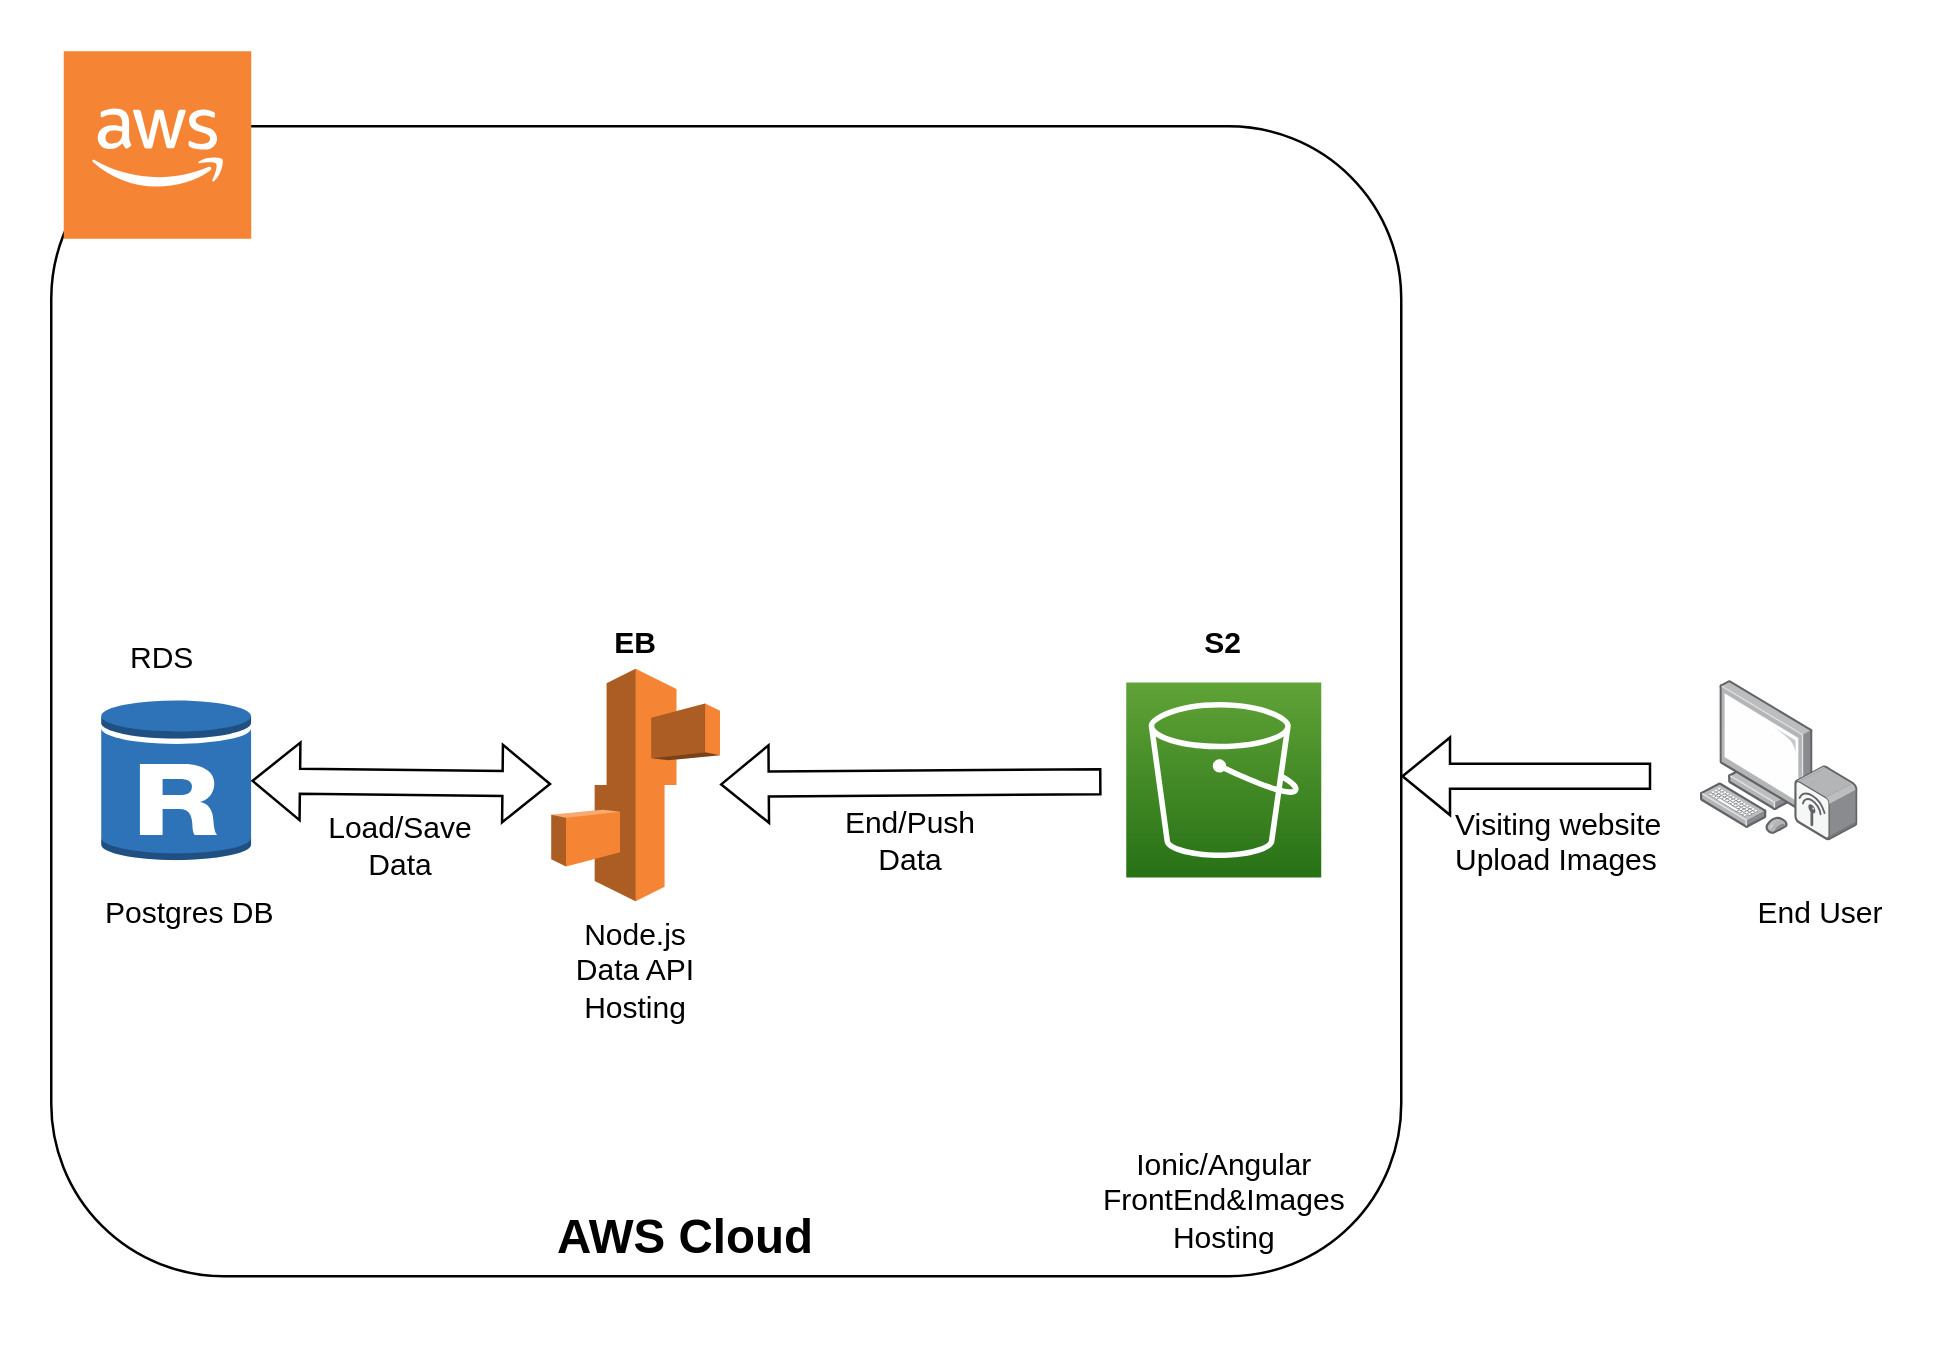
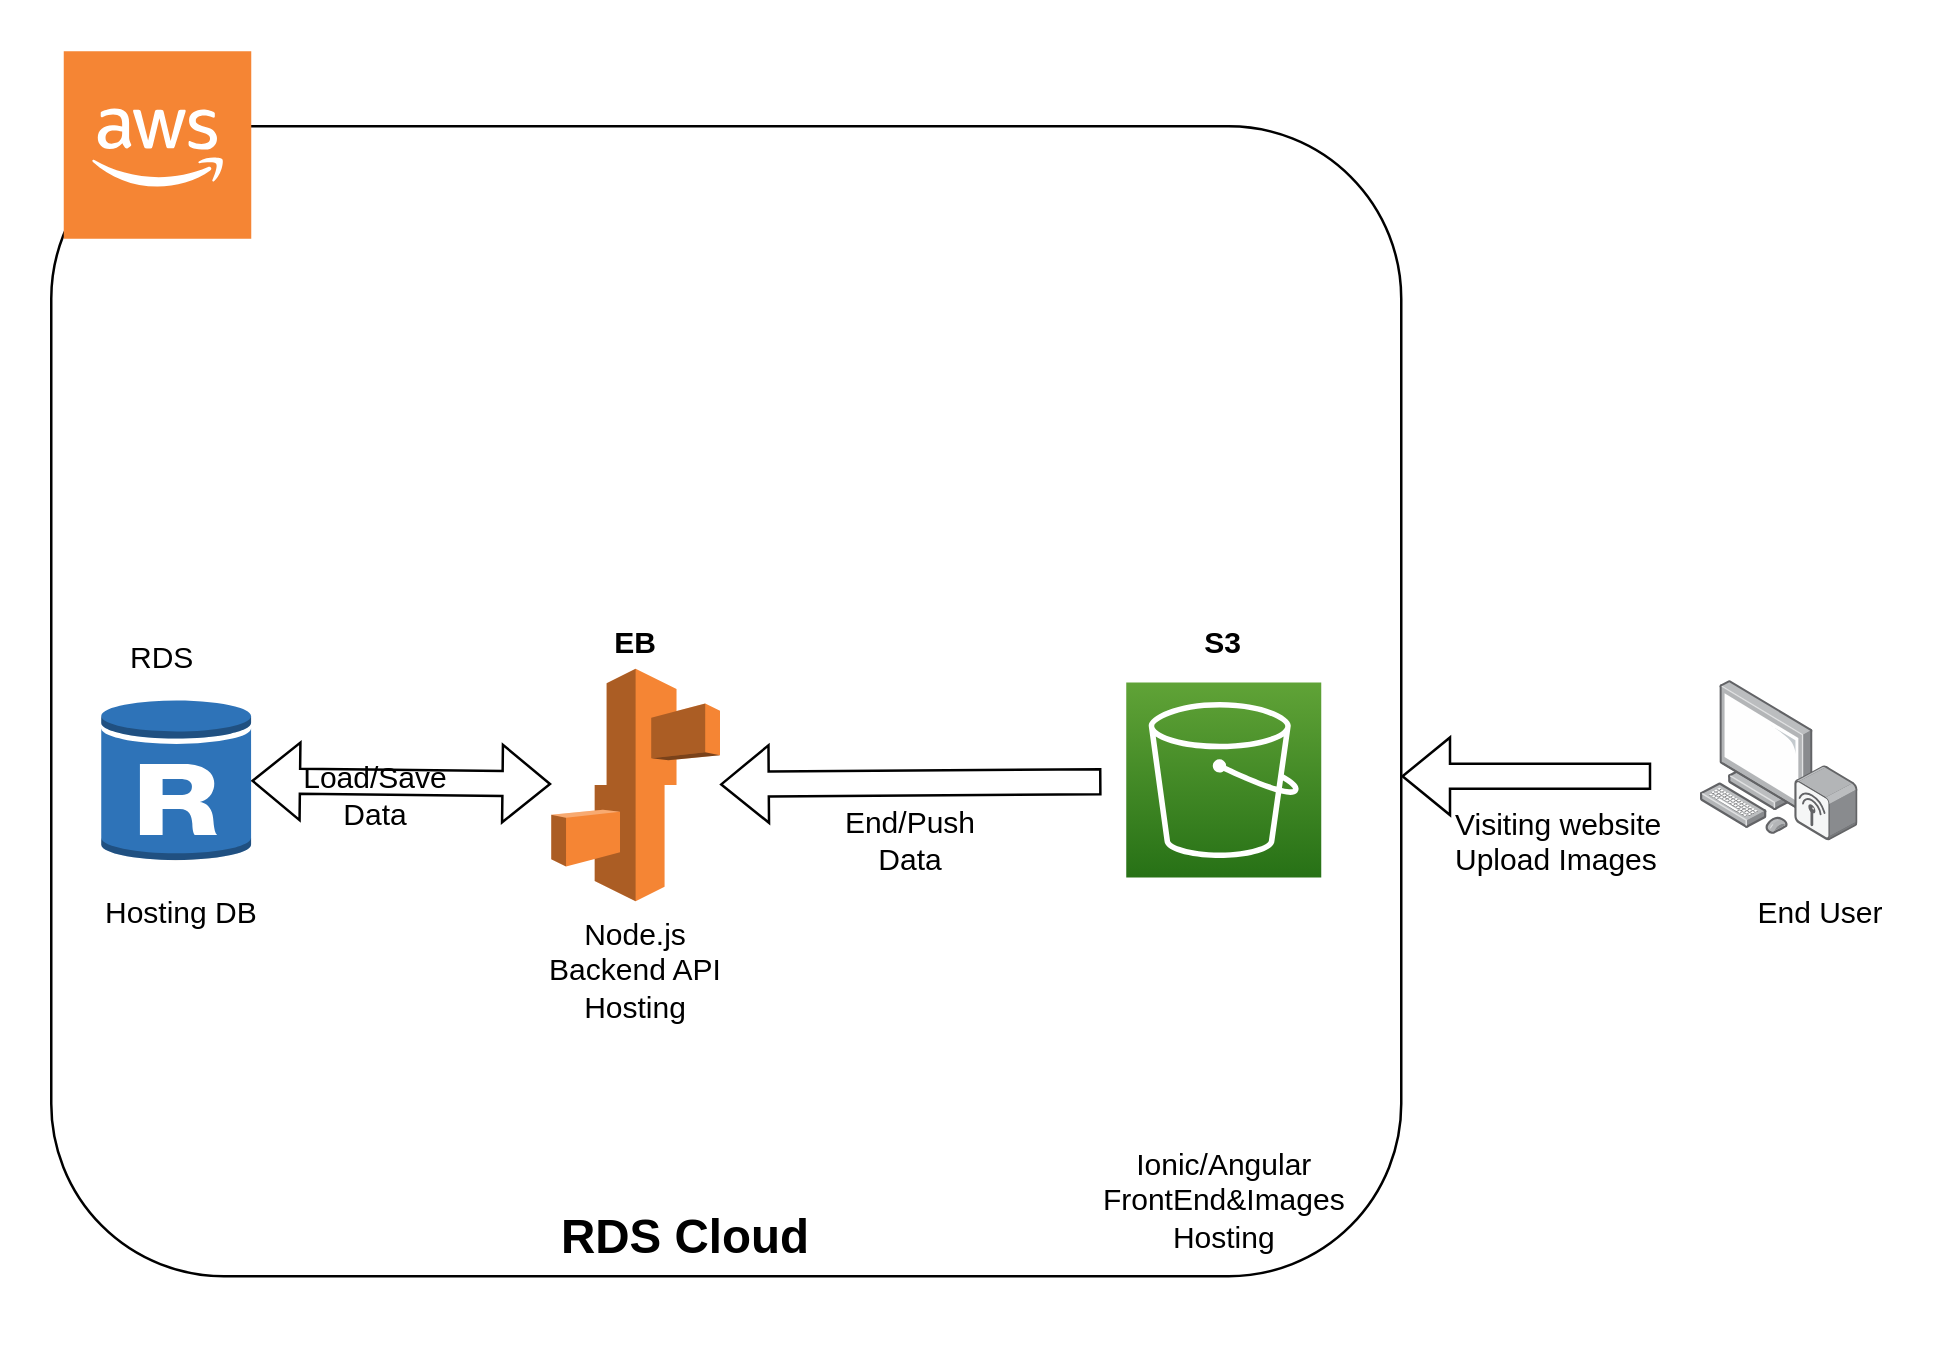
node "S2": label "S2" -> "S3"
node "Load/Save Data": moved (401, 846) -> (376, 796)
node "Postgres DB": label "Postgres DB" -> "Hosting DB"
node "Node.js Data API Hosting": label "Node.js Data API Hosting" -> "Node.js Backend API Hosting"
node "AWS Cloud": label "AWS Cloud" -> "RDS Cloud"
